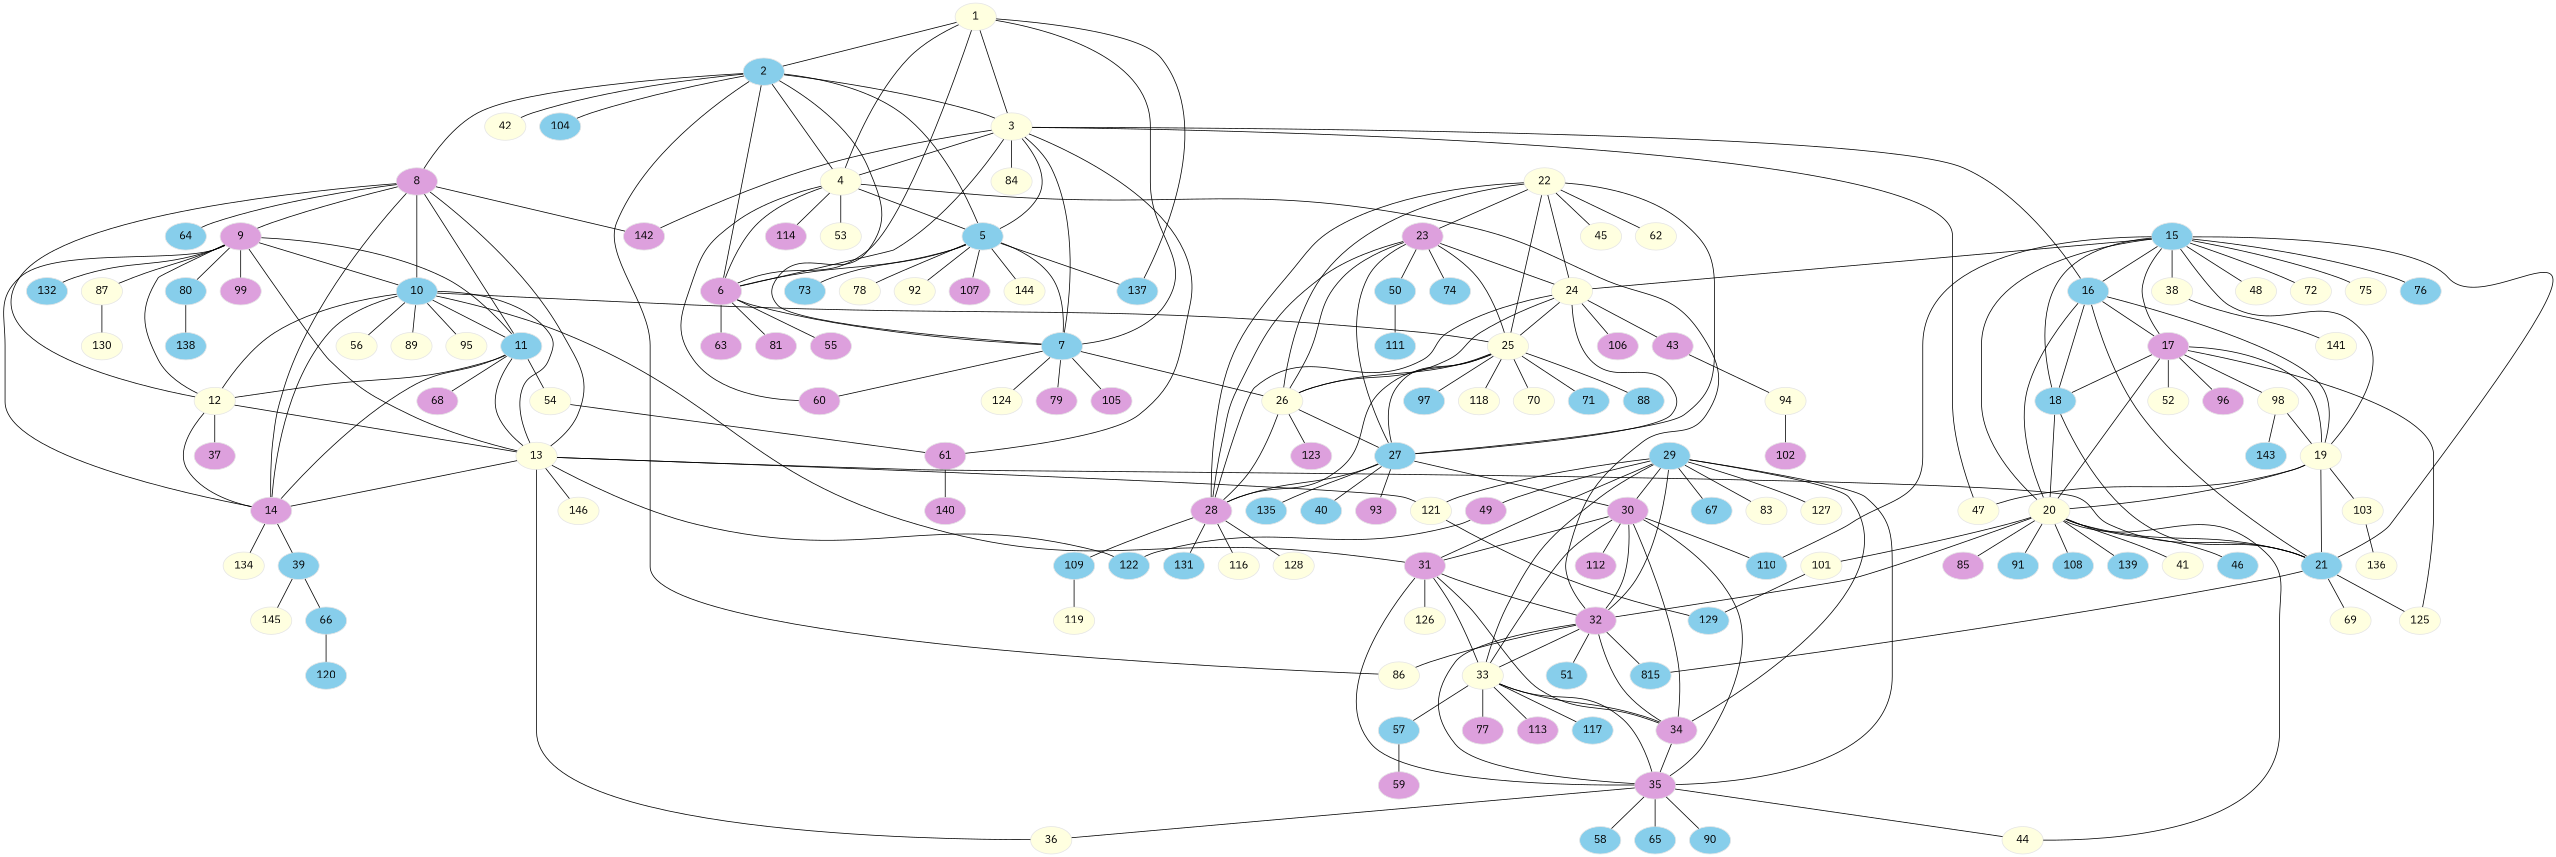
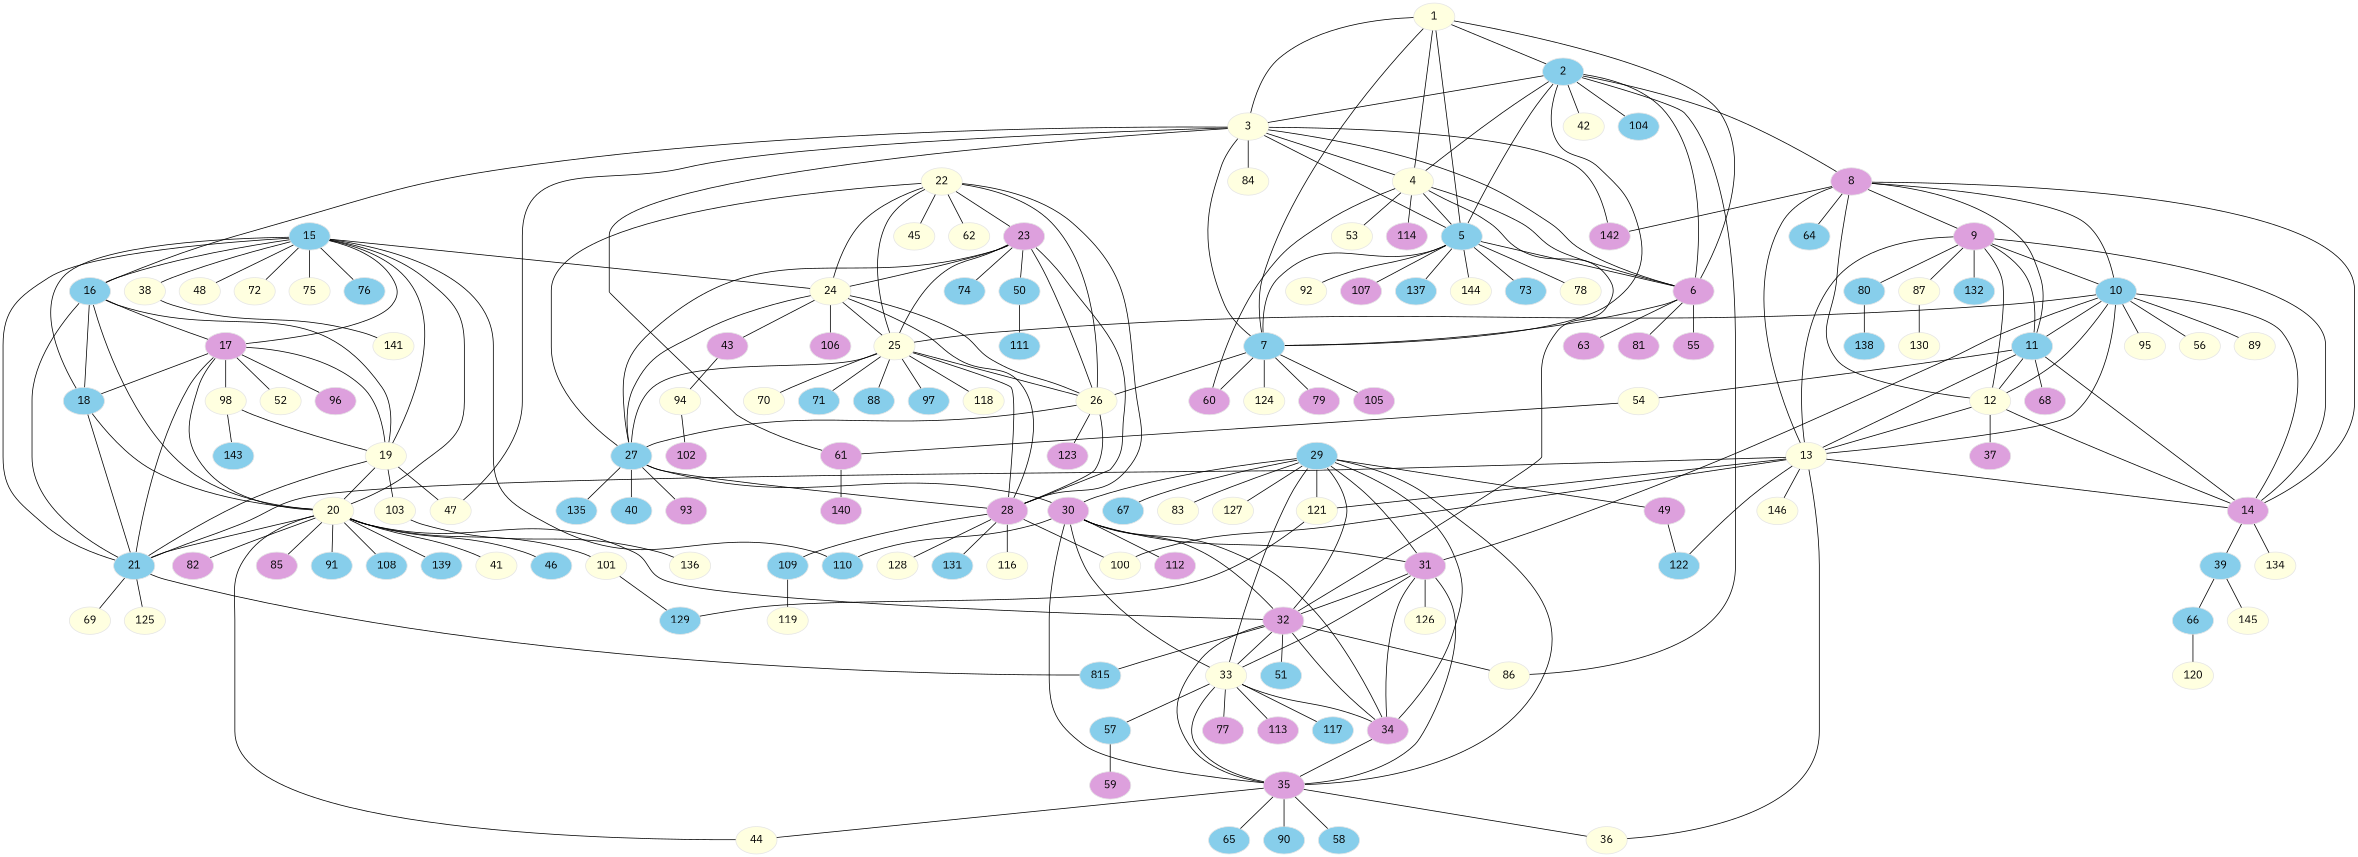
edge "1" -- "137": now "1" -- "5"
node "99": removed
edge "17" -- "125": now "17" -- "21"
node "82": added
node "100": added
node "120": fillcolor skyblue -> lightyellow
